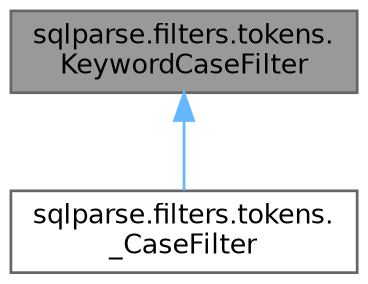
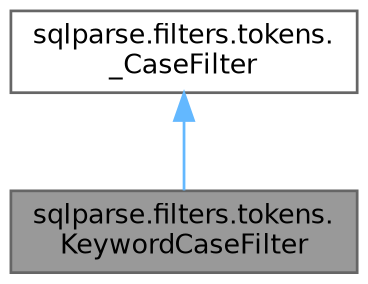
edge "sqlparse.filters.tokens. _CaseFilter" -> "sqlparse.filters.tokens. KeywordCaseFilter": reversed
